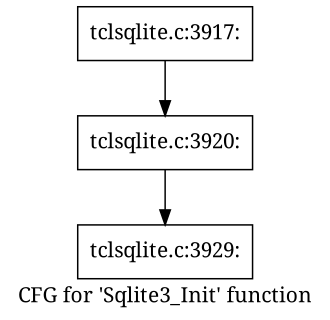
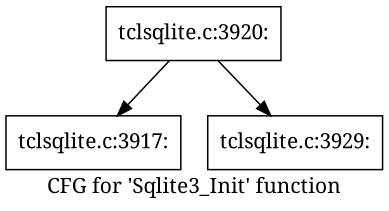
edge "tclsqlite.c:3917:" -> "tclsqlite.c:3920:": reversed
